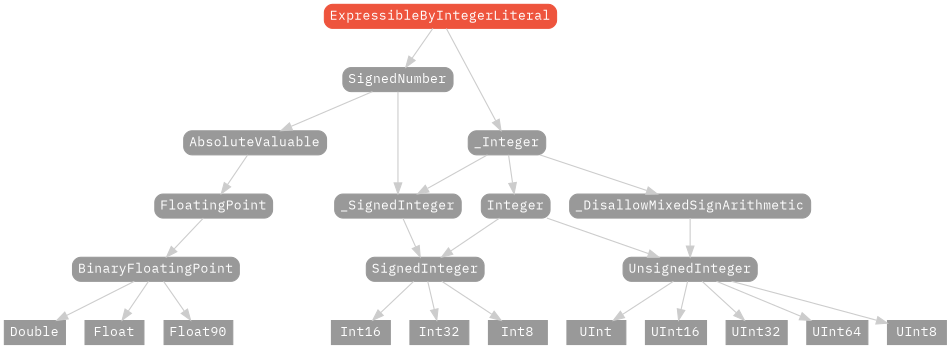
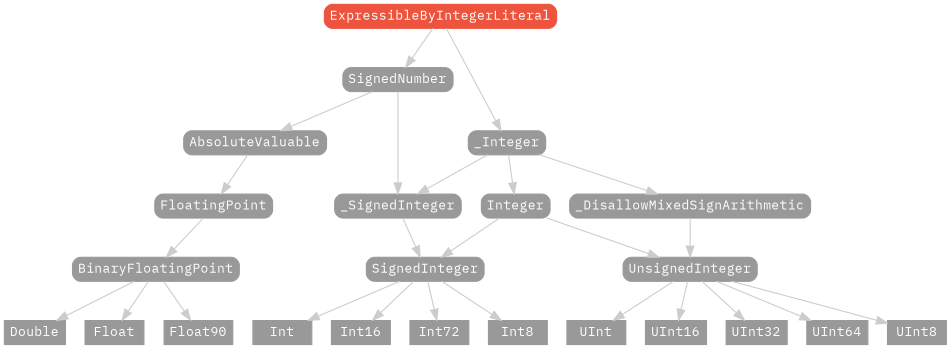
node "Int": added
node "Int32": label "Int32" -> "Int72"
